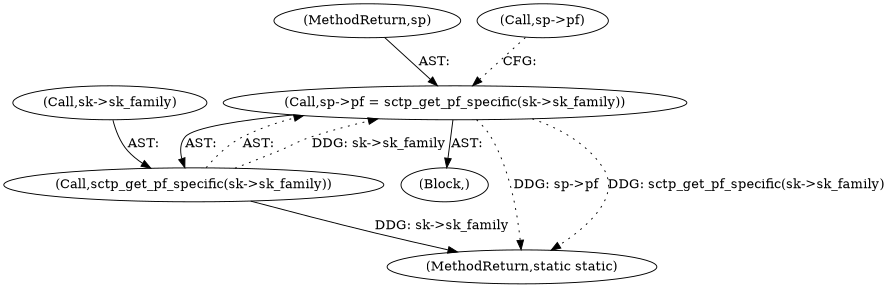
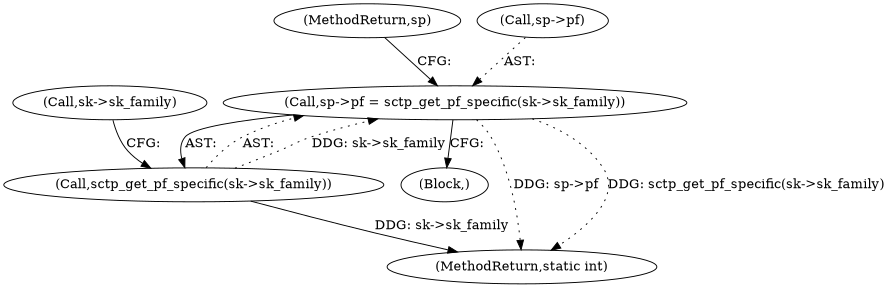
edge "(MethodReturn,sp)" -> "(Call,sp->pf = sctp_get_pf_specific(sk->sk_family))": label "AST: " -> "CFG: "
edge "(Call,sp->pf)" -> "(Call,sp->pf = sctp_get_pf_specific(sk->sk_family))": label "CFG: " -> "AST: "
edge "(Call,sk->sk_family)" -> "(Call,sctp_get_pf_specific(sk->sk_family))": label "AST: " -> "CFG: "
edge "(Call,sp->pf = sctp_get_pf_specific(sk->sk_family))" -> "(Block,)": label "AST: " -> "CFG: "
node "(MethodReturn,static static)": label "(MethodReturn,static static)" -> "(MethodReturn,static int)"
